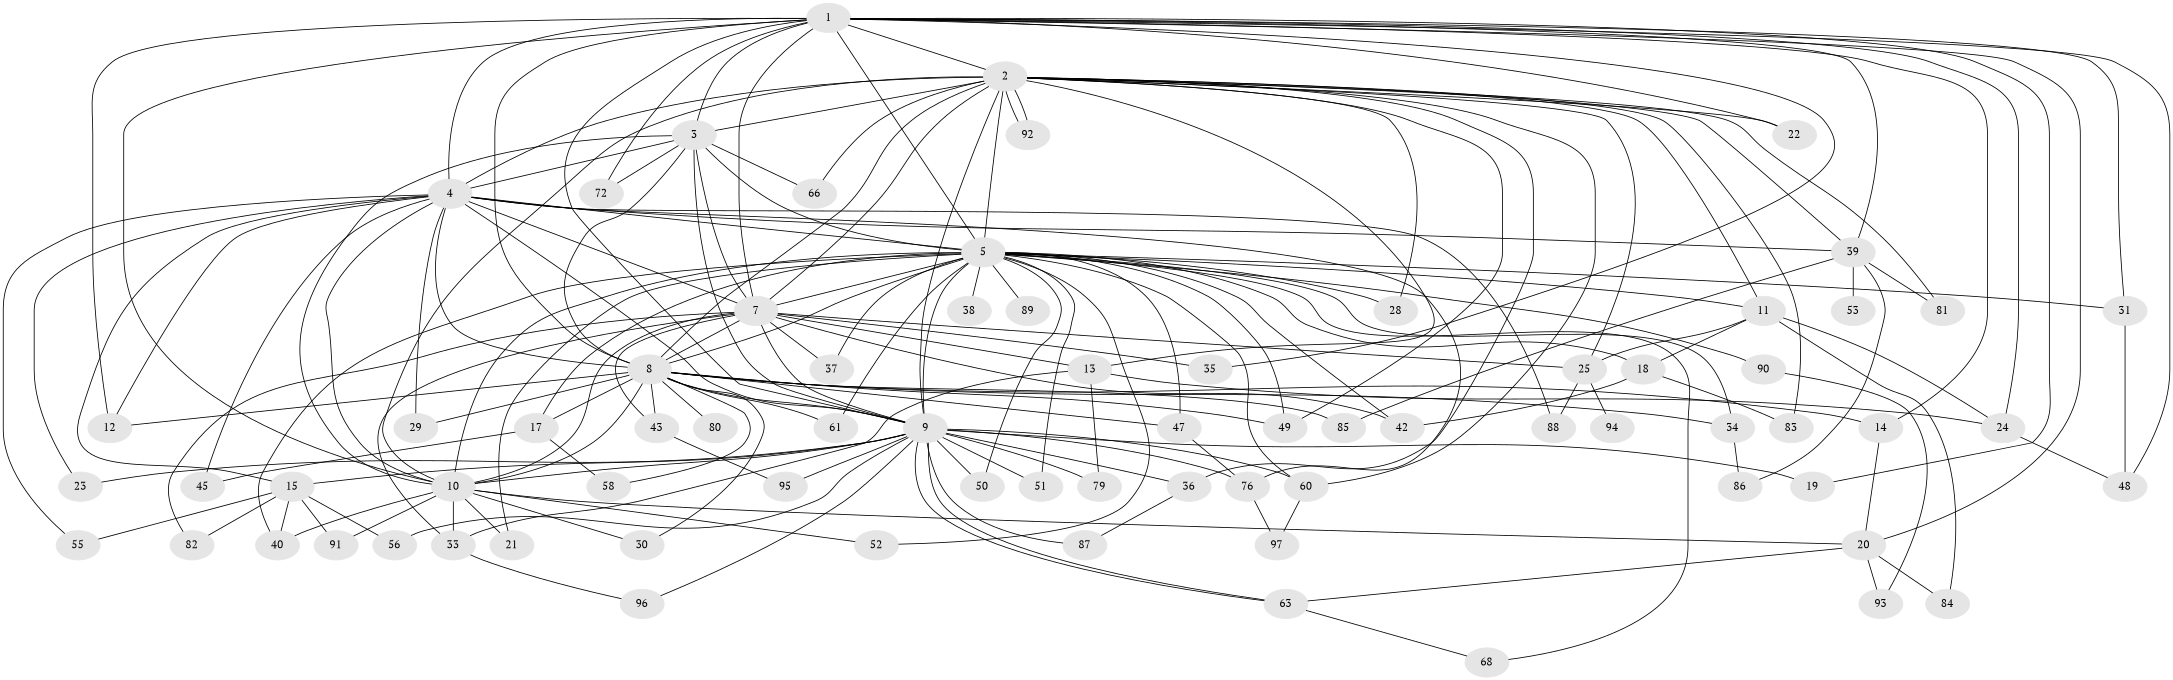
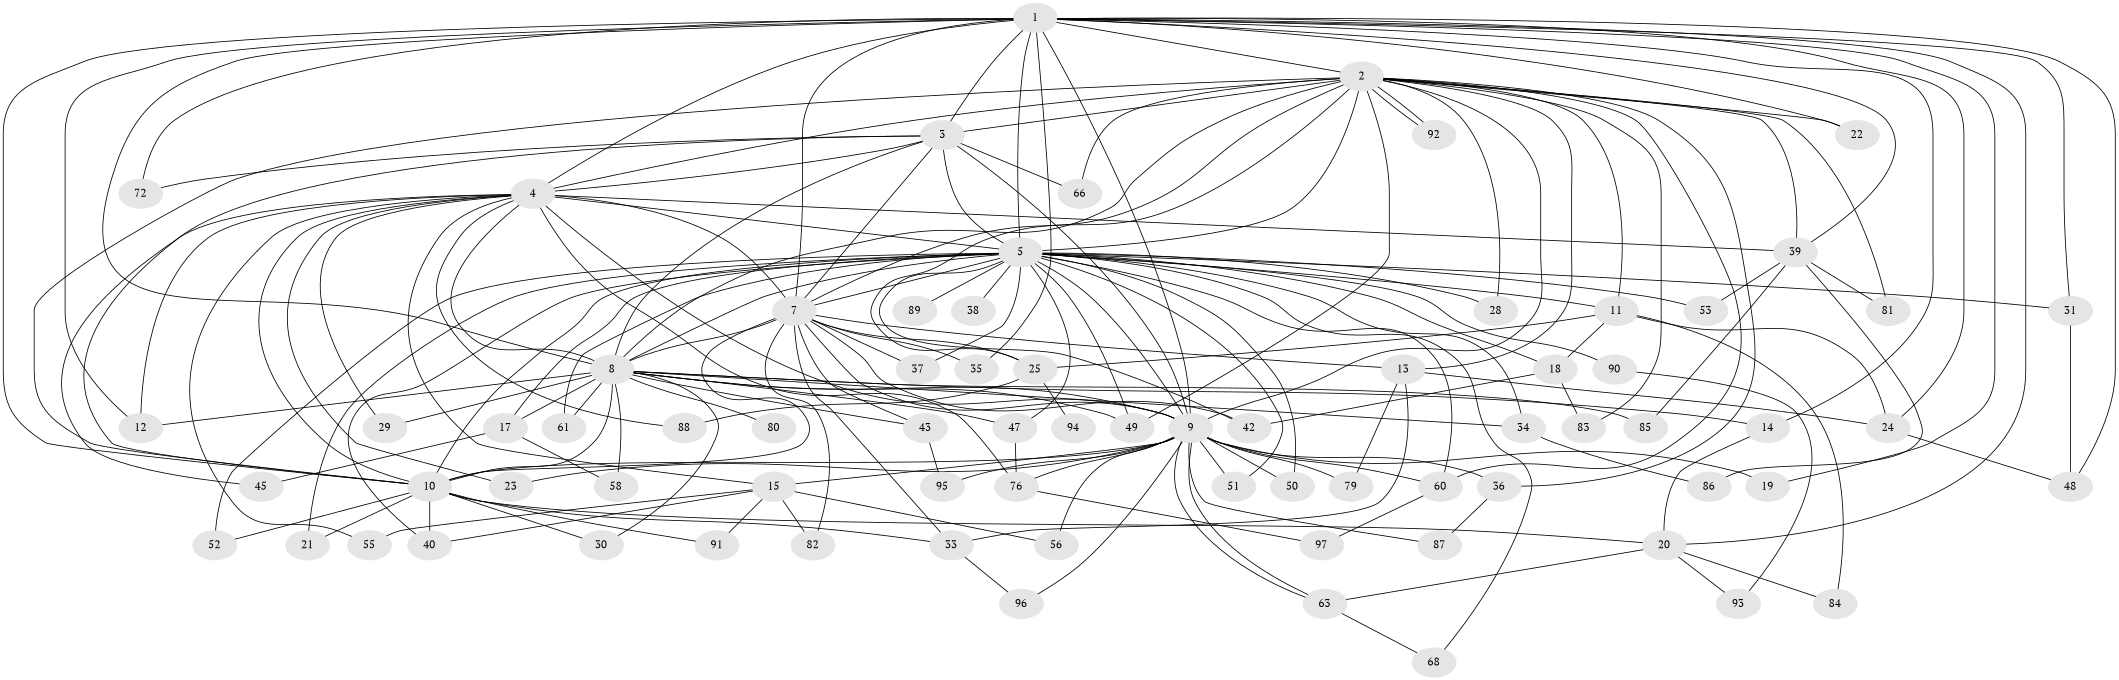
edge "5" -- "53": added
